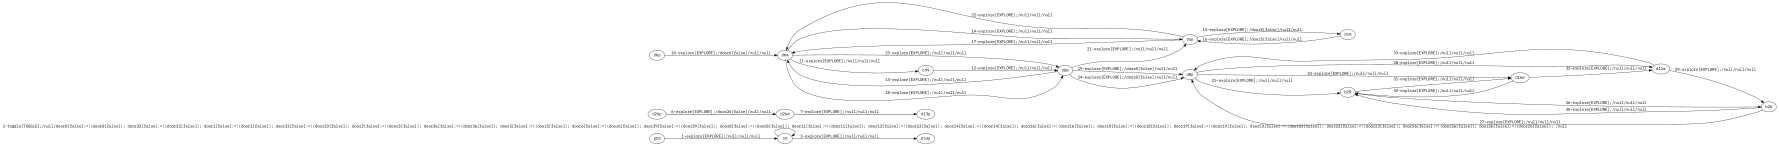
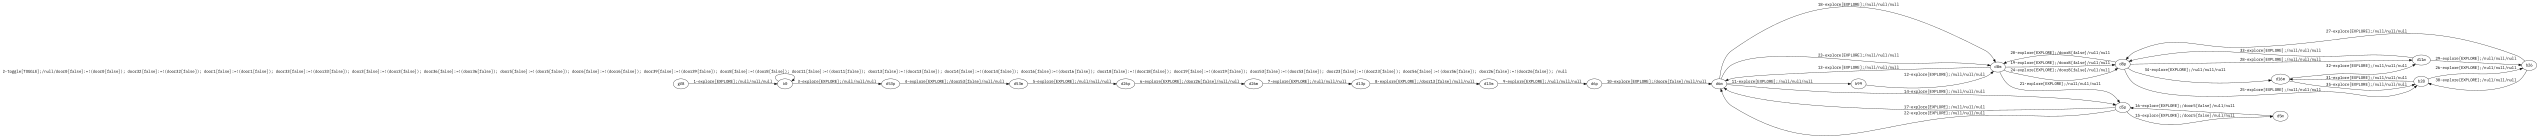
edge "d8p" -> "d8m": added, label "20-explore[EXPLORE];/door8[false]/null/null"
node "d53m": added
node "d13m": added
